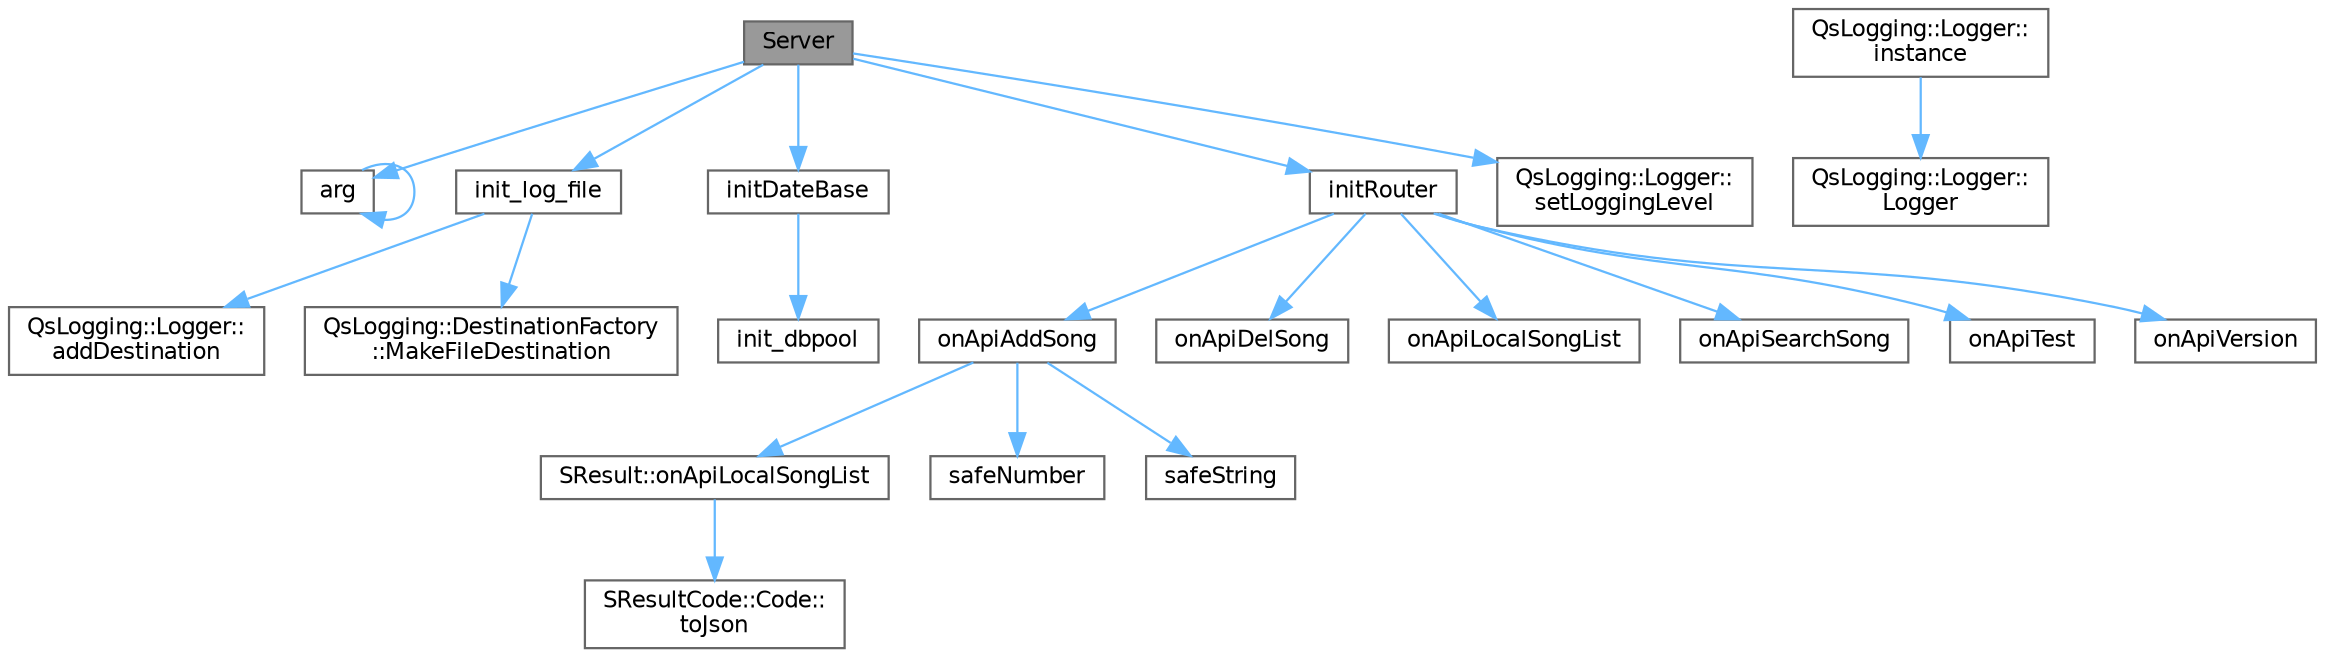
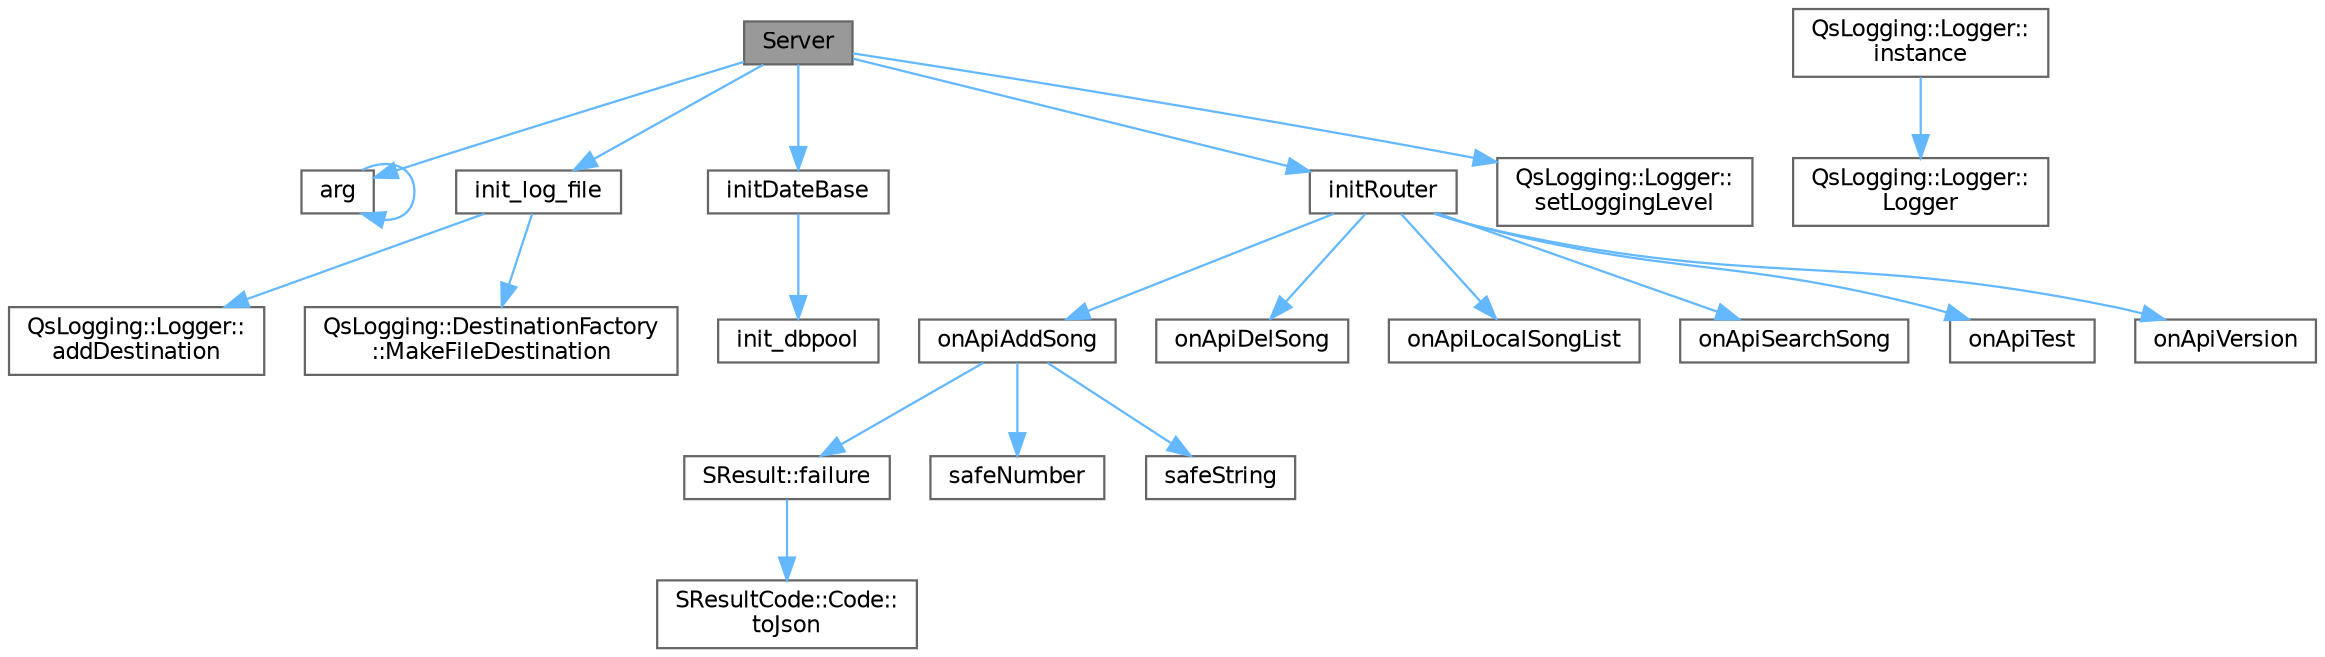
node "SResult::onApiLocalSongList": label "SResult::onApiLocalSongList" -> "SResult::failure"
